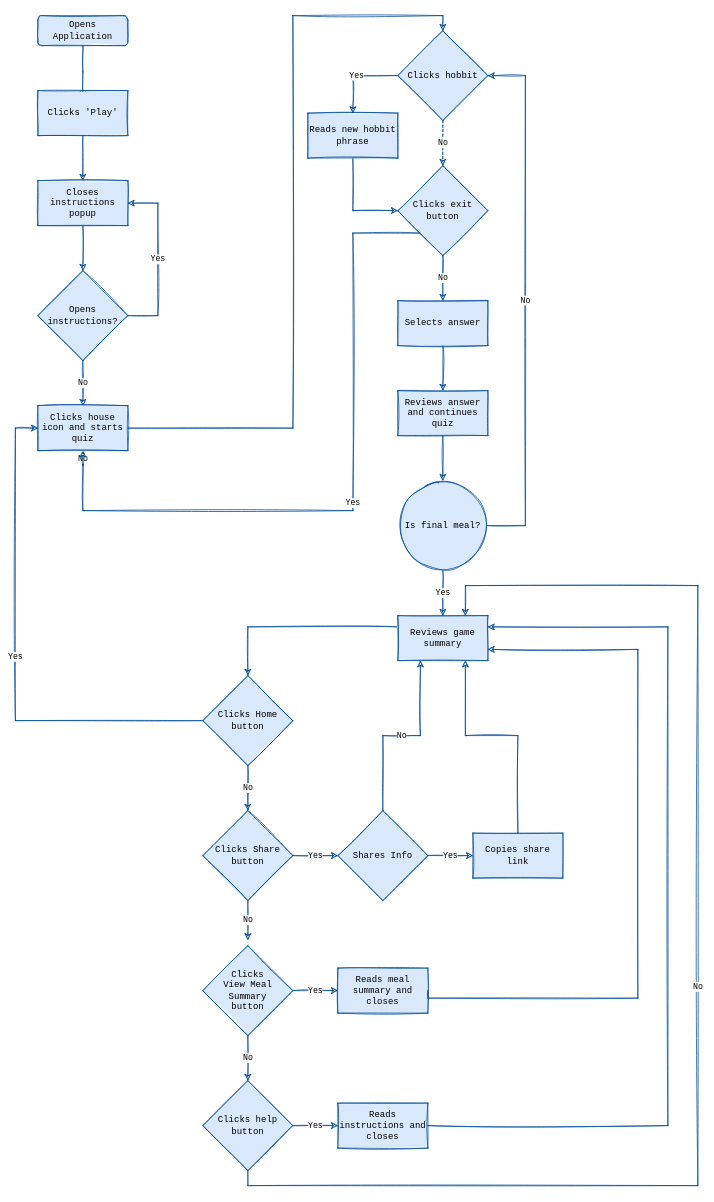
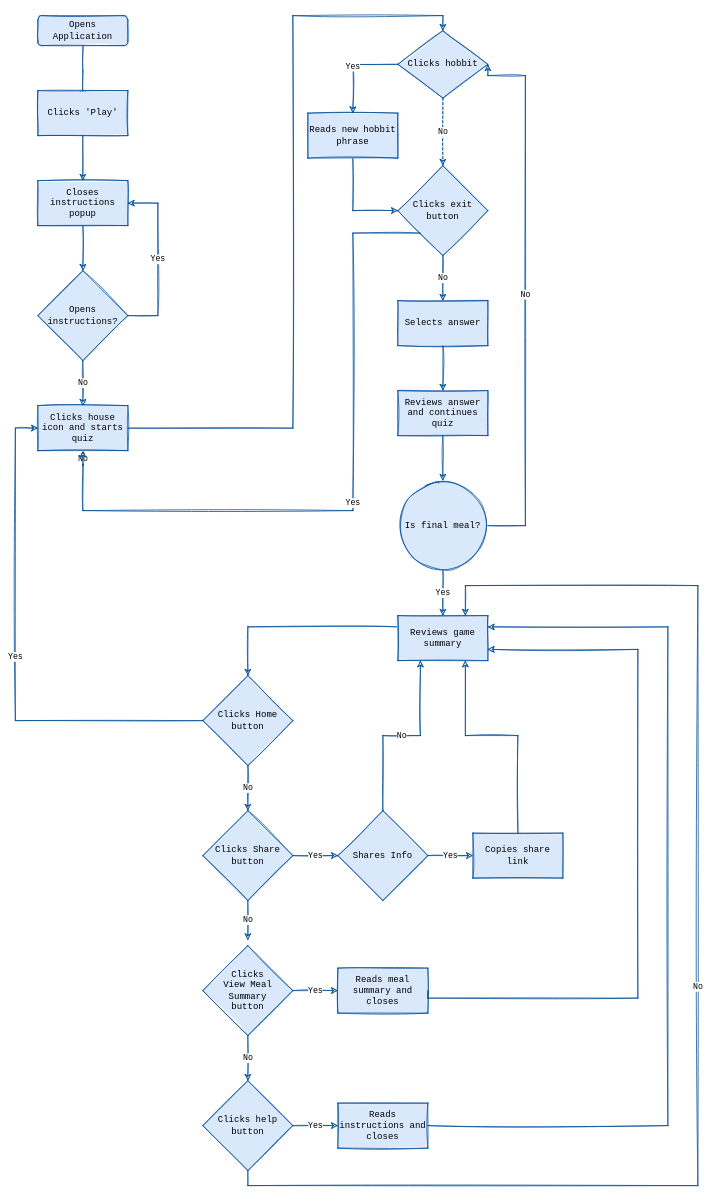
node "Clicks hobbit": size 90x90 -> 90x68
